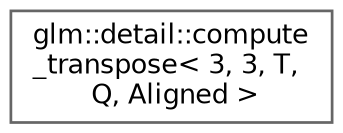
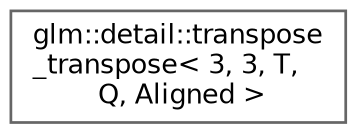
node "glm::detail::compute _transpose< 3, 3, T, Q, Aligned >": label "glm::detail::compute _transpose< 3, 3, T, Q, Aligned >" -> "glm::detail::transpose _transpose< 3, 3, T, Q, Aligned >"
